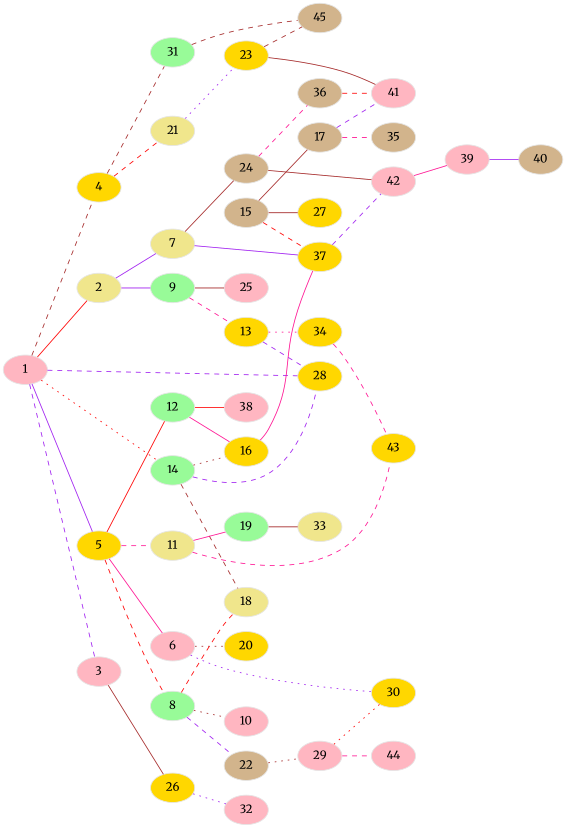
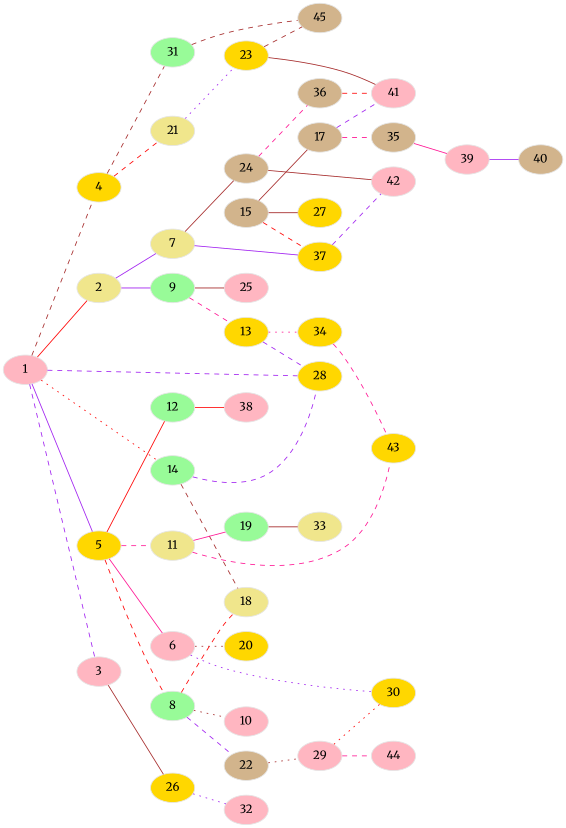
edge "39" -- "42": now "39" -- "35"
node "16": removed
